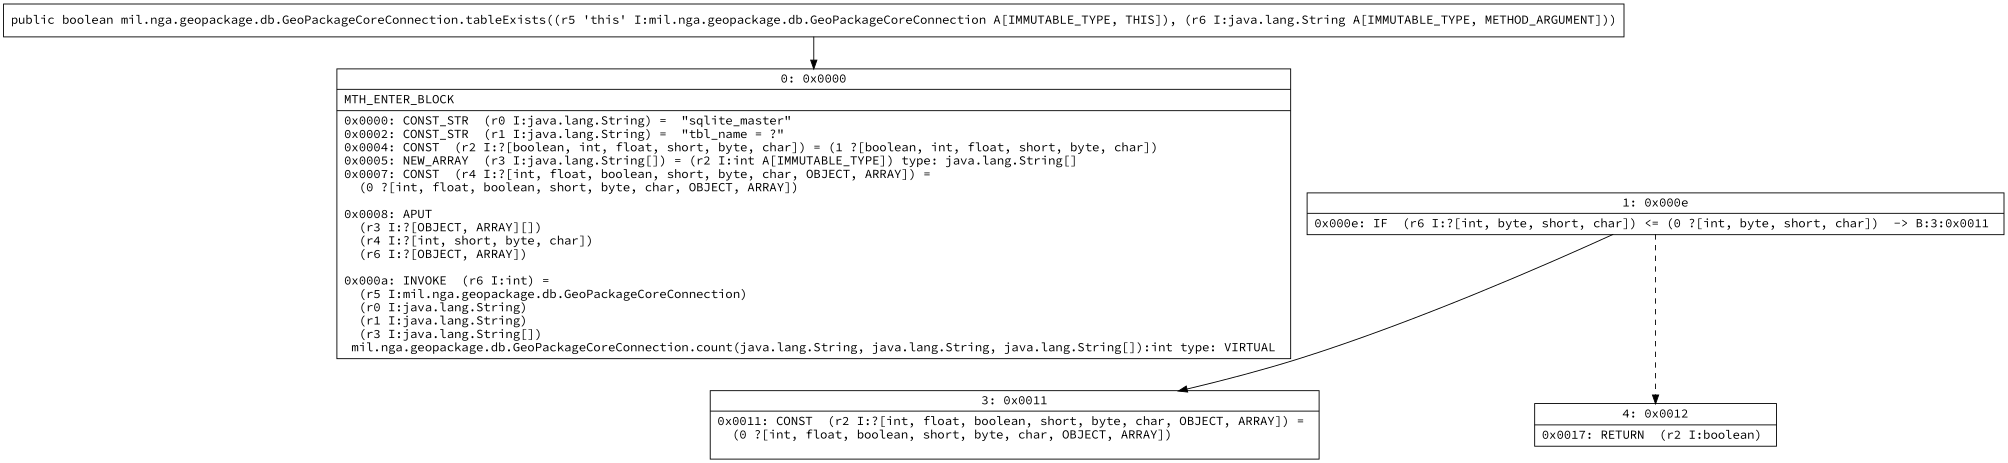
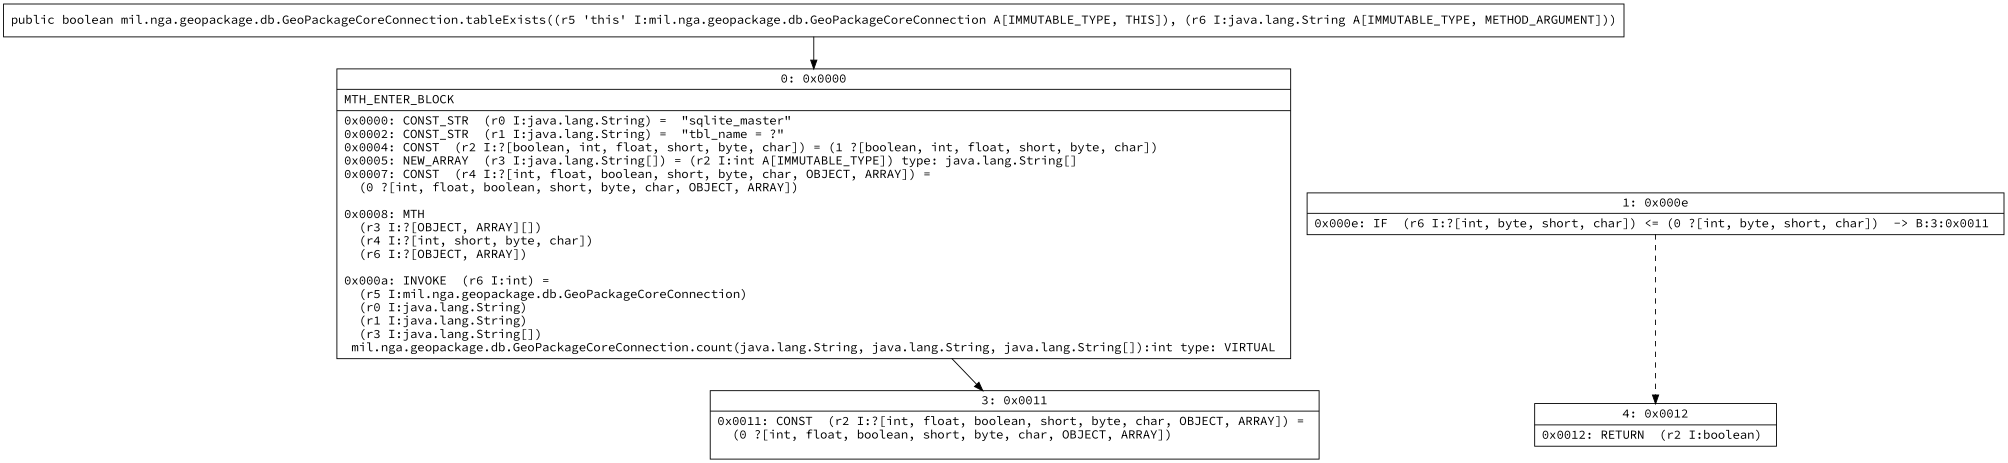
node "0: 0x0000": text "0x0008: APUT" -> "0x0008: MTH"
edge "1: 0x000e" -> "3: 0x0011": now "0: 0x0000" -> "3: 0x0011"
node "4: 0x0012": text "0x0017: RETURN  (r2 I:boolean)" -> "0x0012: RETURN  (r2 I:boolean)"
